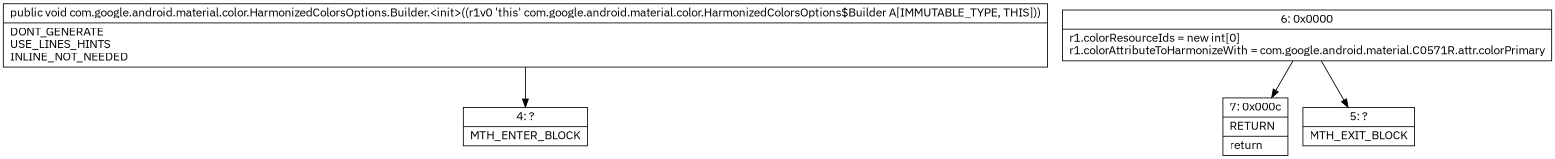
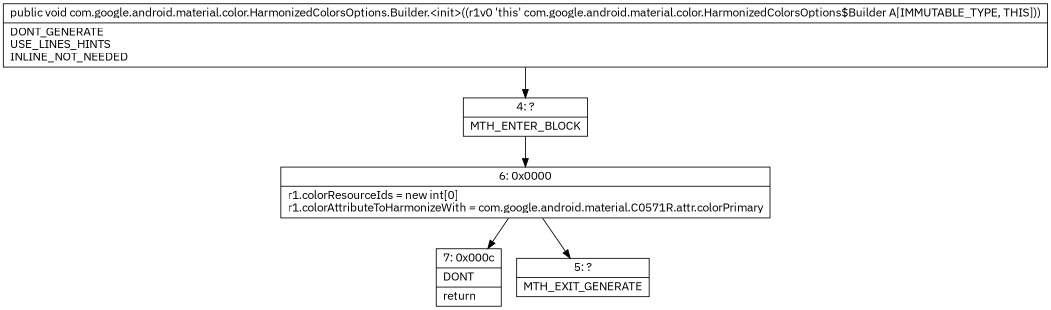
node "7: 0x000c": text "RETURN" -> "DONT"
node "5: ?": text "MTH_EXIT_BLOCK" -> "MTH_EXIT_GENERATE"
edge "4: ?" -> "6: 0x0000": added
